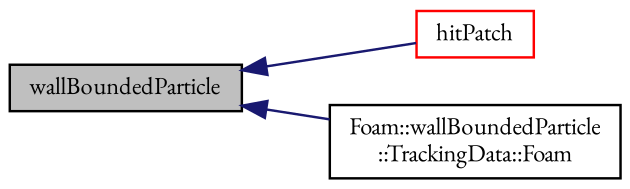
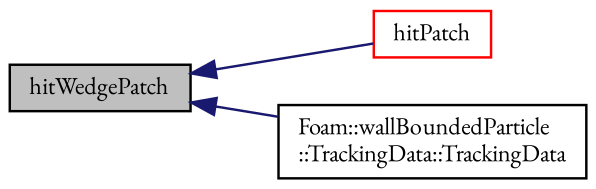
node "wallBoundedParticle": label "wallBoundedParticle" -> "hitWedgePatch"
node "Foam::wallBoundedParticle ::TrackingData::Foam": label "Foam::wallBoundedParticle ::TrackingData::Foam" -> "Foam::wallBoundedParticle ::TrackingData::TrackingData"
